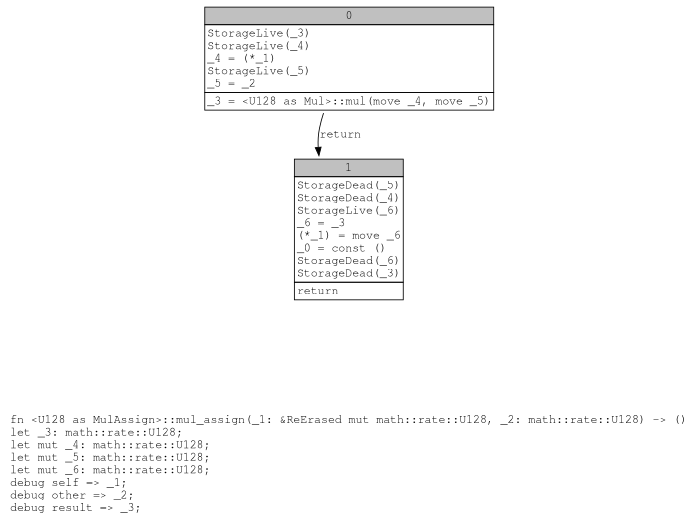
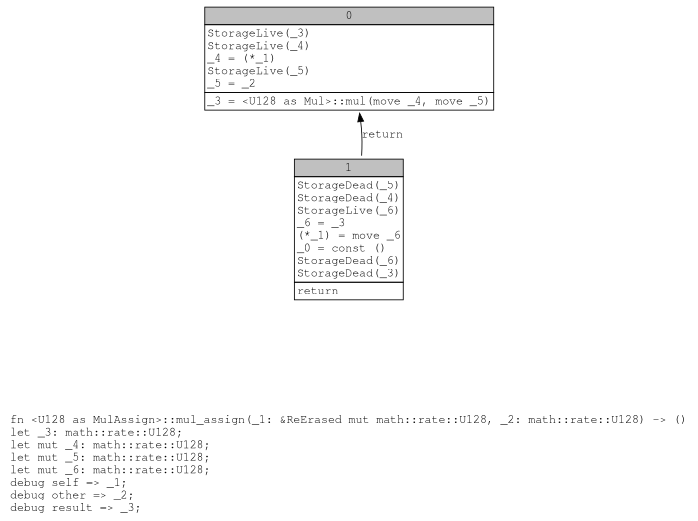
edge "0" -> "1": reversed
